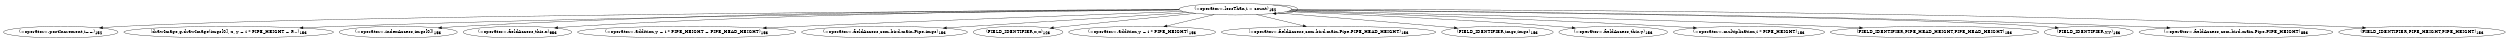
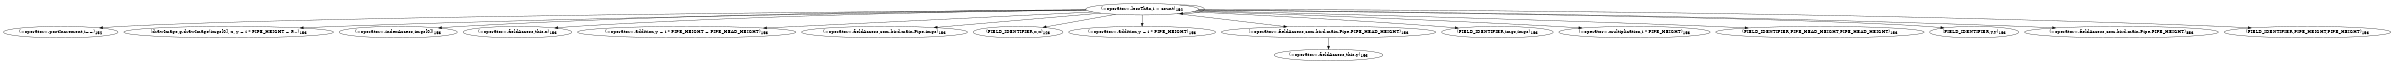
edge "(<operator>.lessThan,i < count)" -> "(<operator>.fieldAccess,this.y)": now "(<operator>.fieldAccess,com.bird.main.Pipe.PIPE_HEAD_HEIGHT)" -> "(<operator>.fieldAccess,this.y)"
node "(<operator>.fieldAccess,this.x)": text "953" -> "153"
